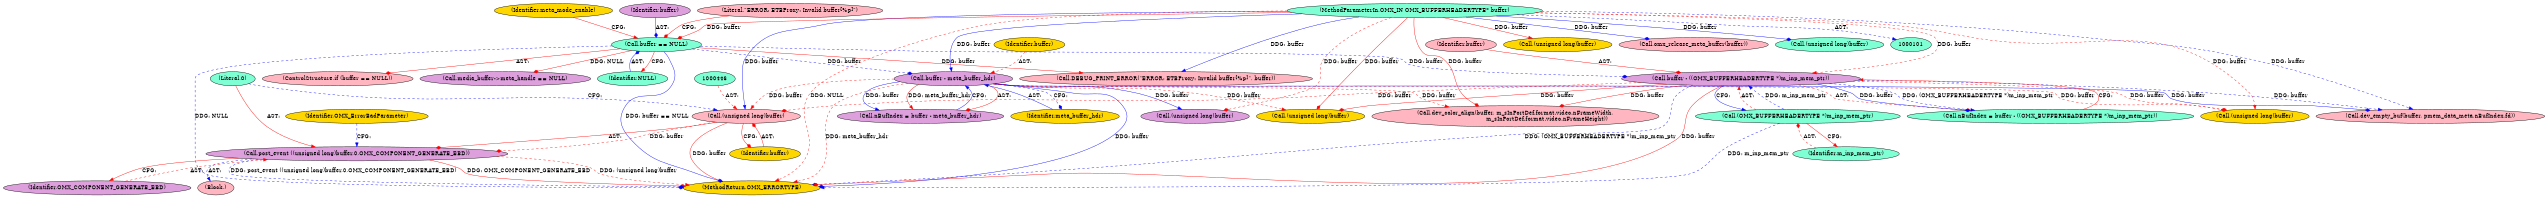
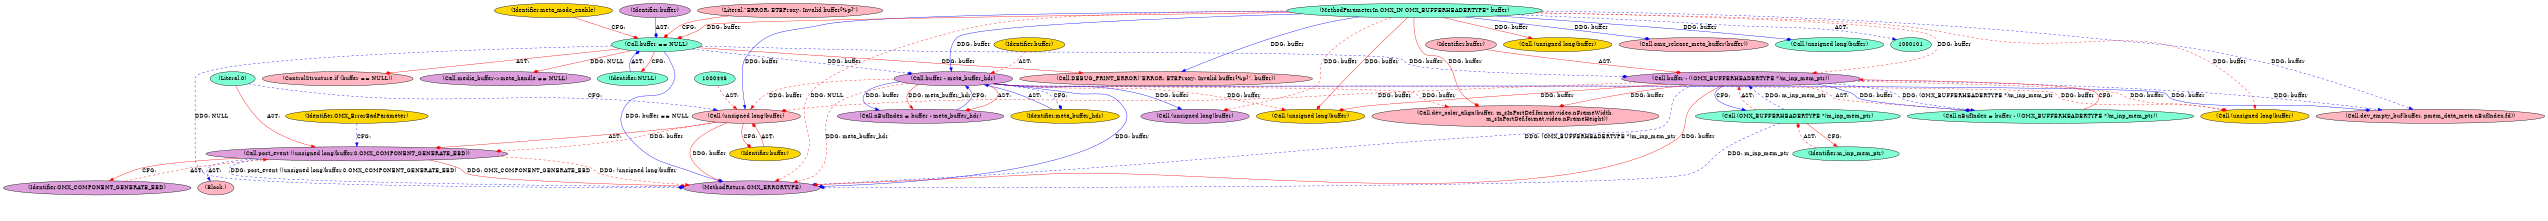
edge "(Identifier,meta_mode_enable)" -> "(Call,buffer == NULL)": arrowhead normal -> diamond
node "(MethodReturn,OMX_ERRORTYPE)": fillcolor gold -> plum
